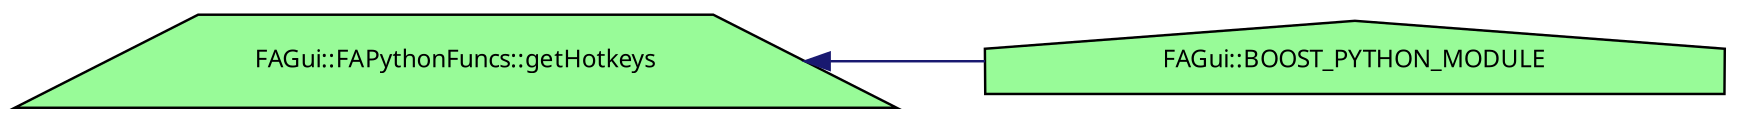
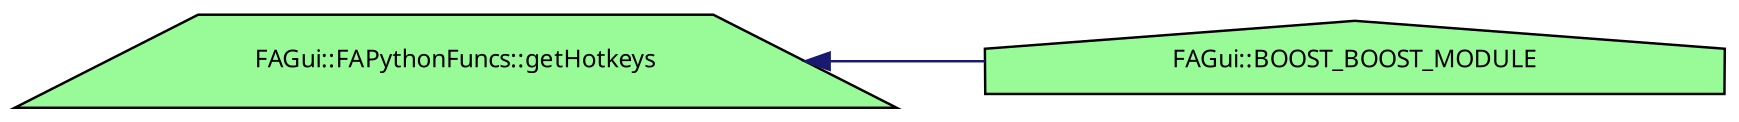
node "FAGui::BOOST_PYTHON_MODULE": label "FAGui::BOOST_PYTHON_MODULE" -> "FAGui::BOOST_BOOST_MODULE"
